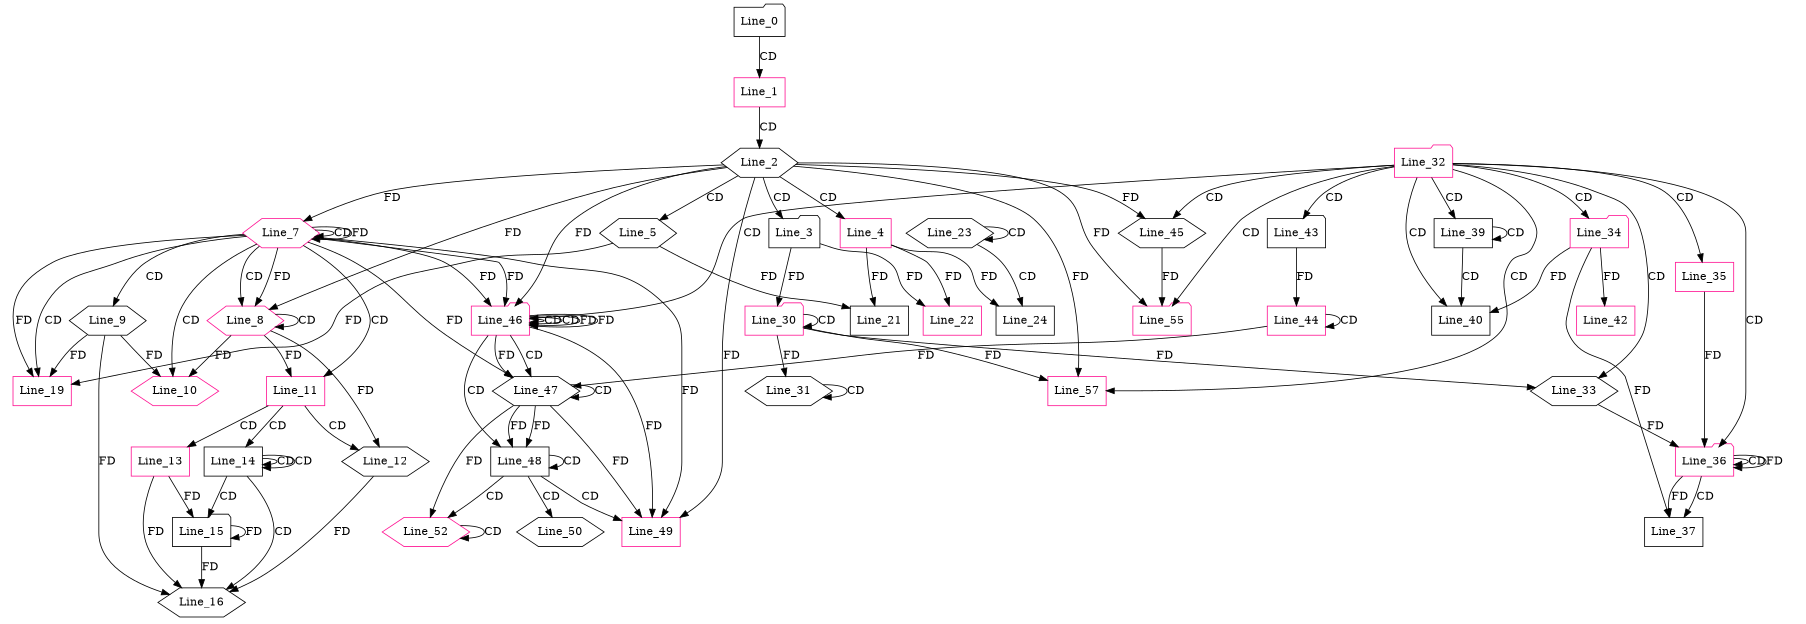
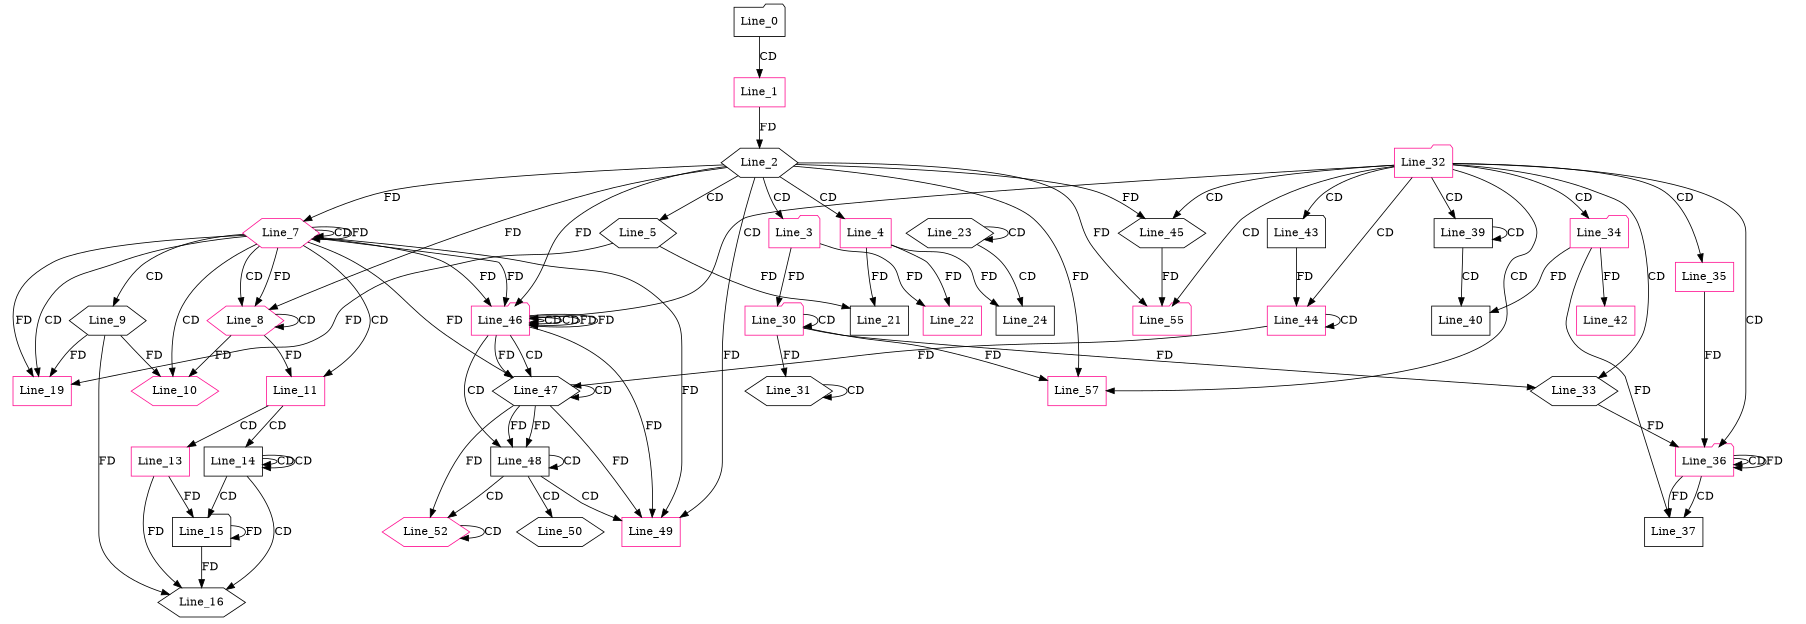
edge "Line_1" -> "Line_2": label "CD" -> "FD"
node "Line_3": color black -> deeppink
edge "Line_32" -> "Line_40": now "Line_32" -> "Line_44"
node "Line_12": removed
